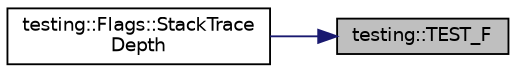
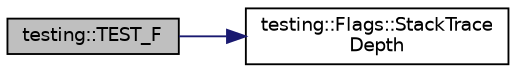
edge "testing::Flags::StackTrace Depth" -> "testing::TEST_F": reversed
